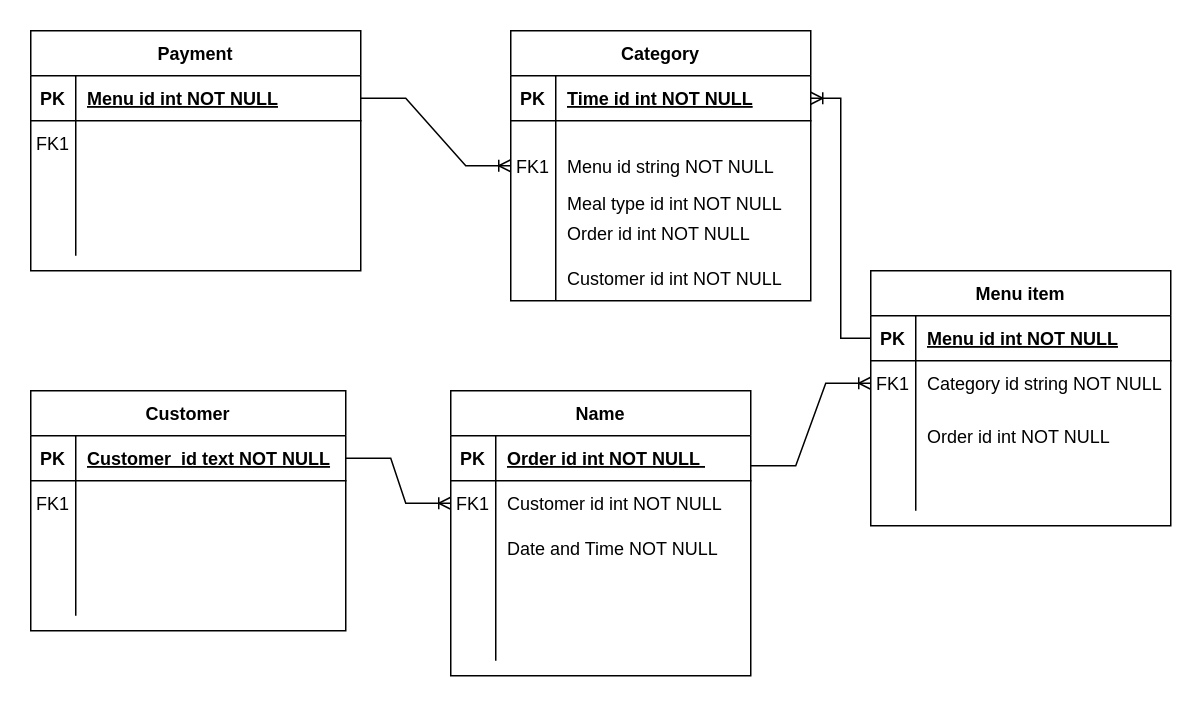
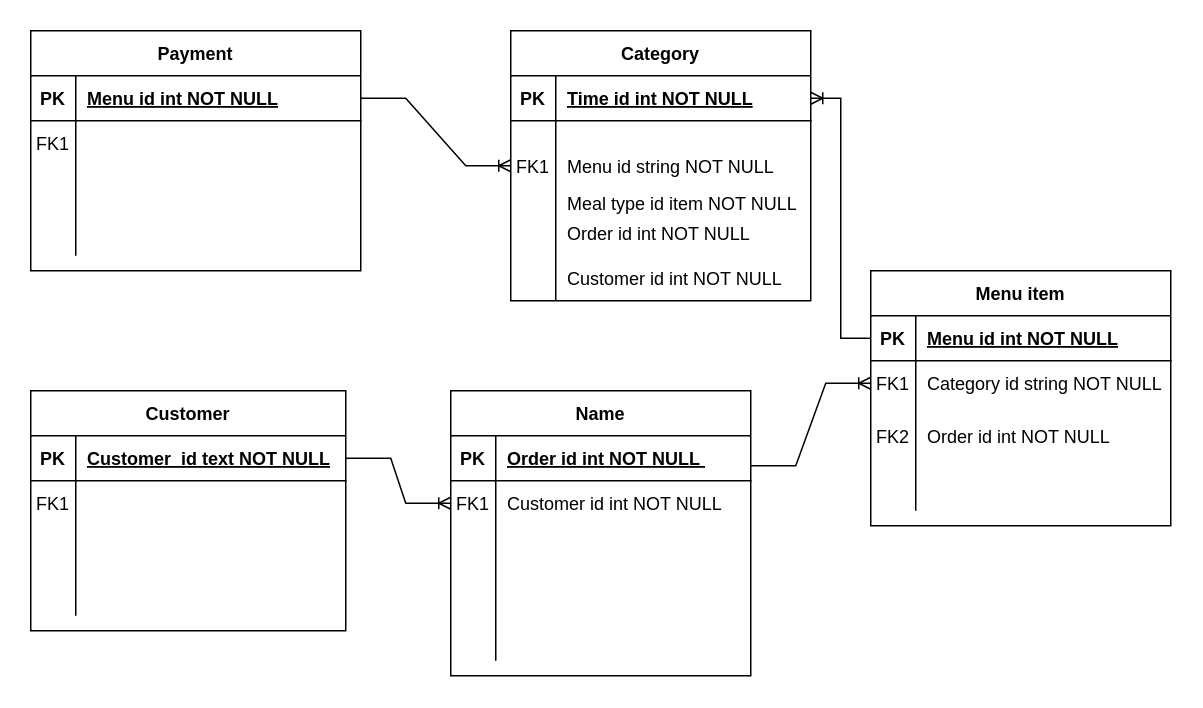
node "Meal type id int NOT NULL": label "Meal type id int NOT NULL" -> "Meal type id item NOT NULL"
node "FK2": added
node "Date and Time NOT NULL": removed
